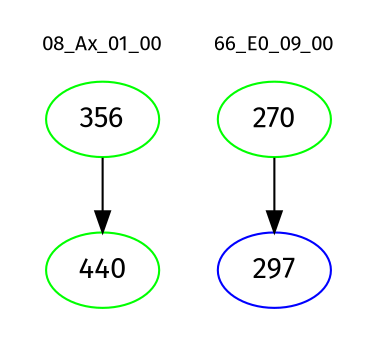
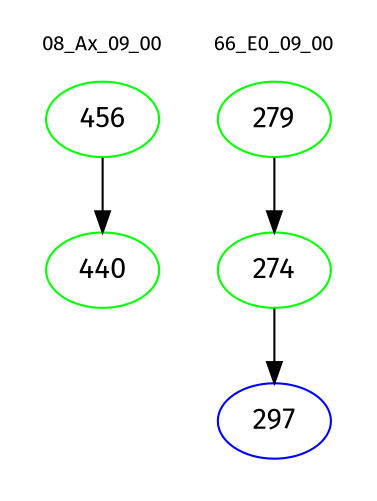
cluster "08_Ax_01_00": label "08_Ax_01_00" -> "08_Ax_09_00"
node "356": label "356" -> "456"
node "279": added
node "270": label "270" -> "274"
